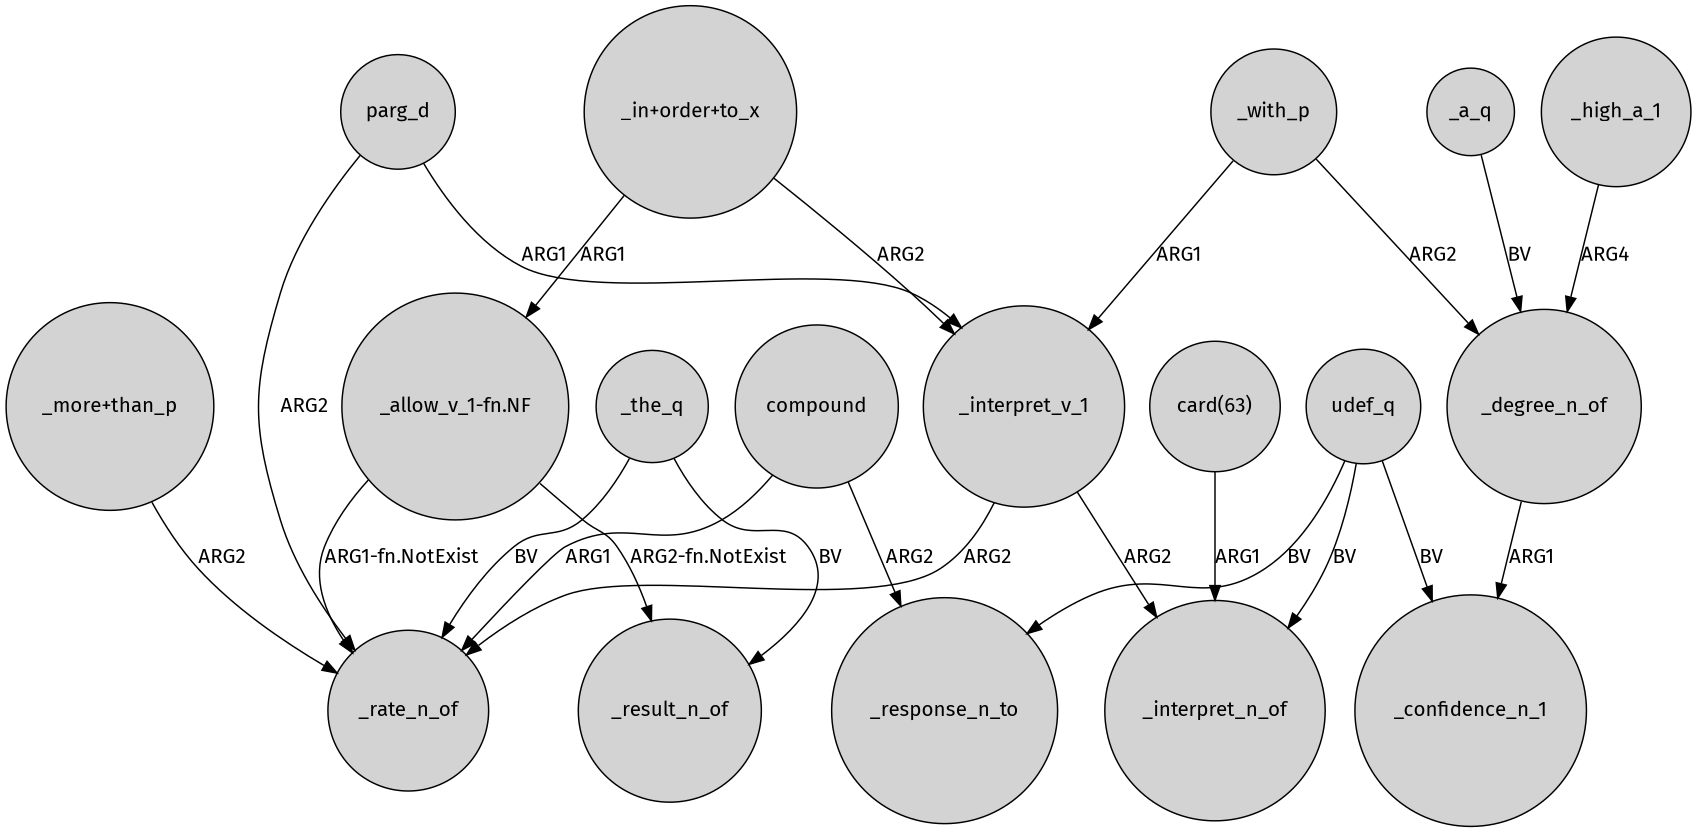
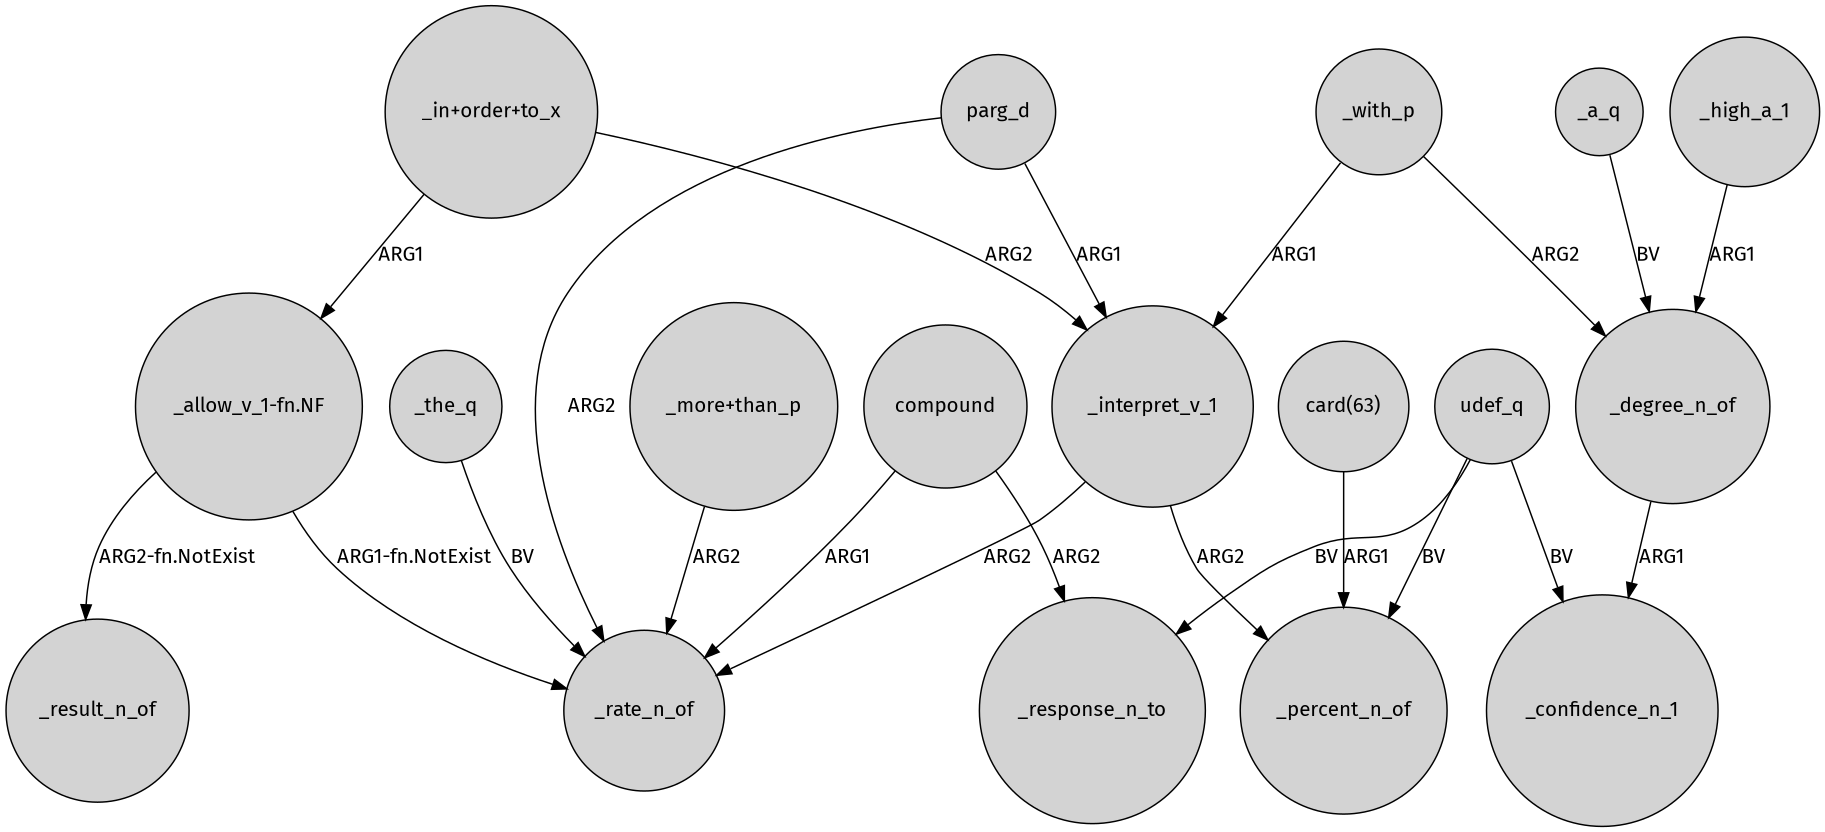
edge "_high_a_1" -> "_degree_n_of": label "ARG4" -> "ARG1"
edge "_the_q" -> "_result_n_of": removed, label "BV"
node "_interpret_n_of": label "_interpret_n_of" -> "_percent_n_of"
